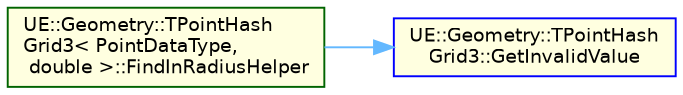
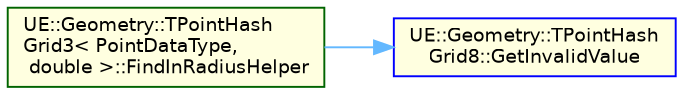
node "UE::Geometry::TPointHash Grid3::GetInvalidValue": label "UE::Geometry::TPointHash Grid3::GetInvalidValue" -> "UE::Geometry::TPointHash Grid8::GetInvalidValue"
